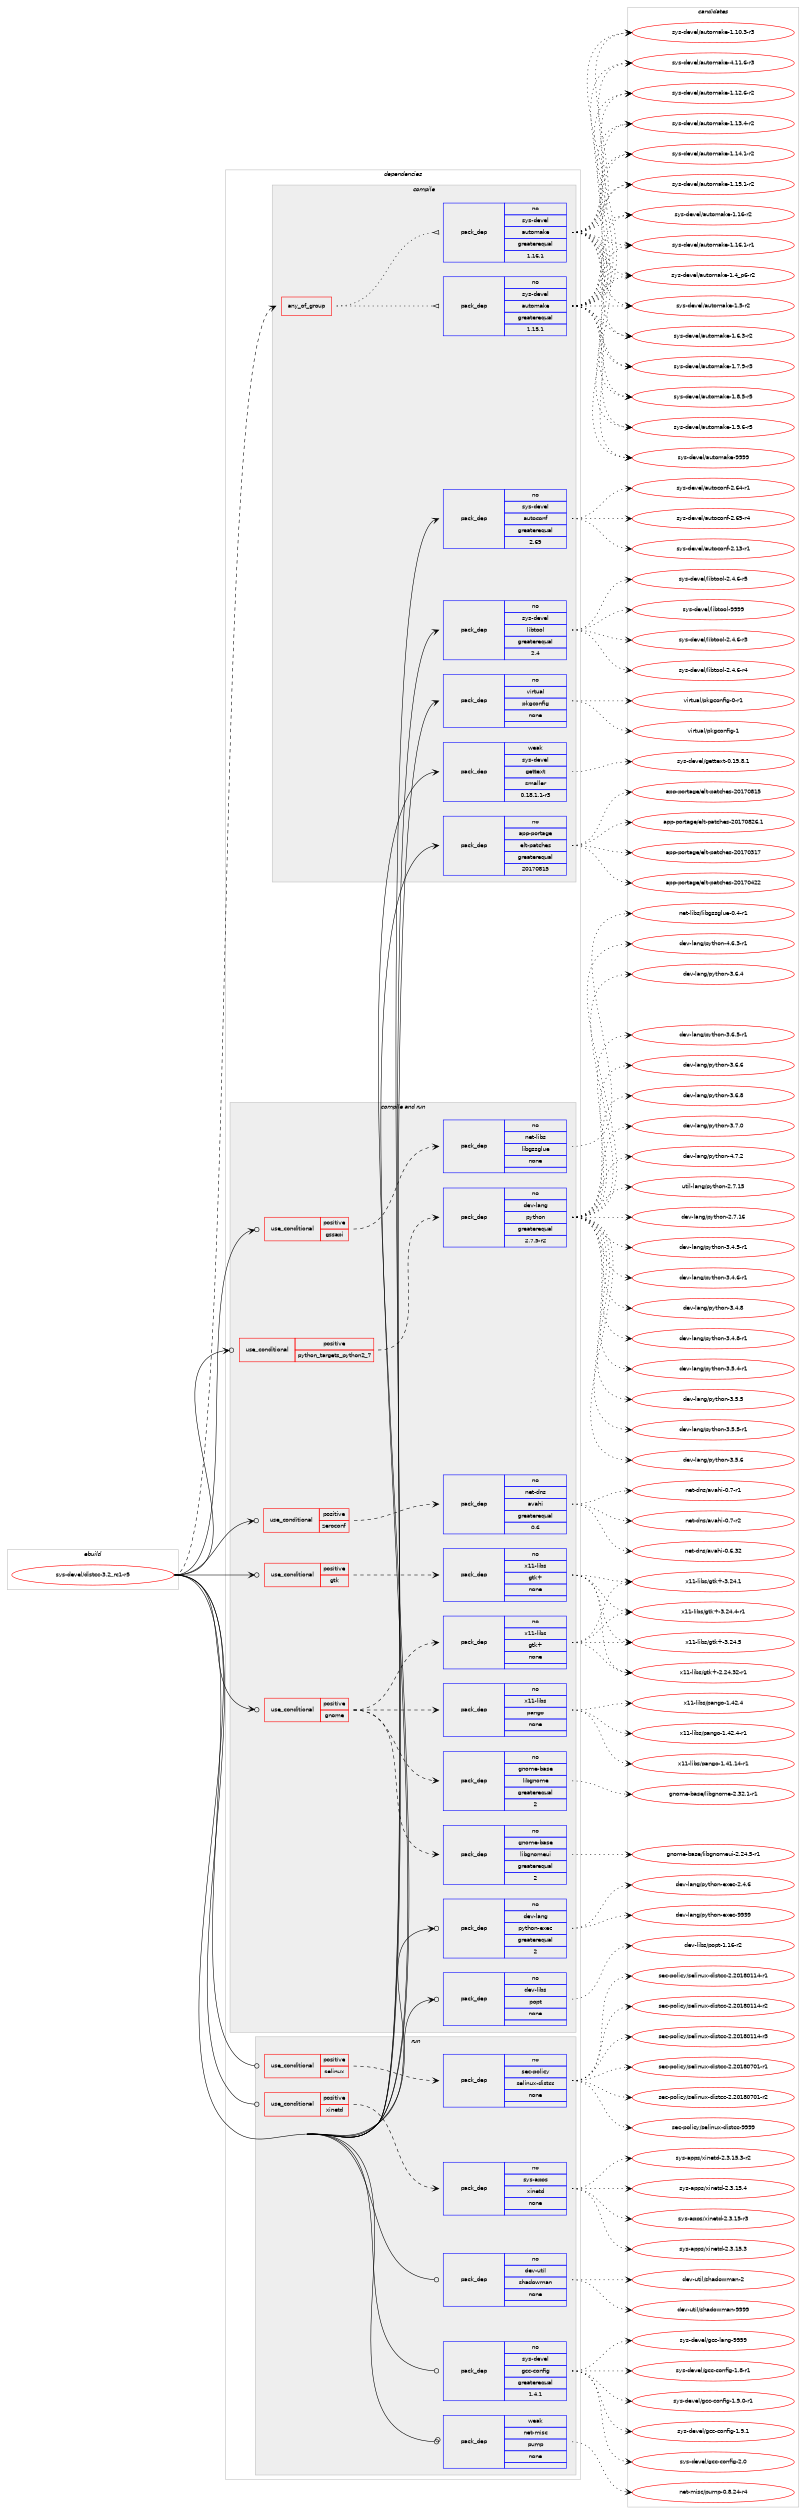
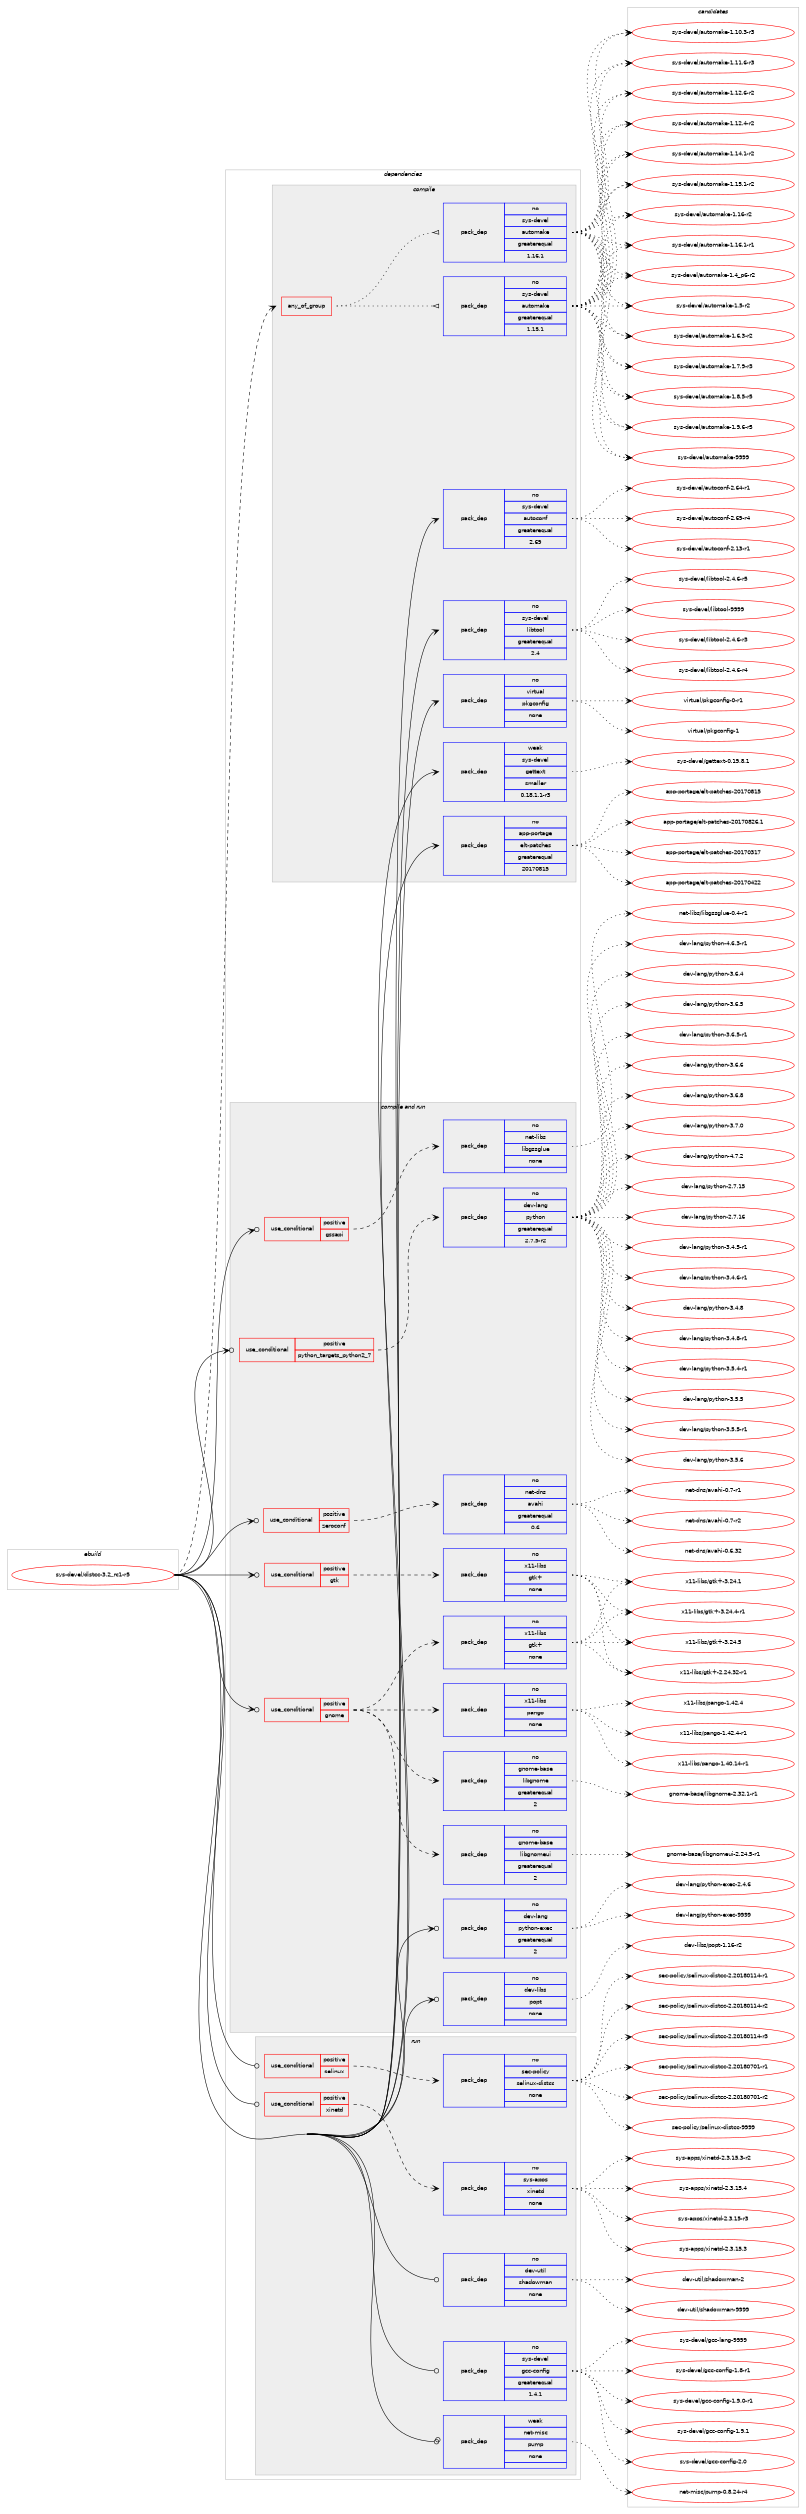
node "sys-devel/automake-4.11.6-r3": label "sys-devel/automake-4.11.6-r3" -> "sys-devel/automake-1.11.6-r3"
node "sys-devel/automake-1.13.4-r2": label "sys-devel/automake-1.13.4-r2" -> "sys-devel/automake-1.12.4-r2"
node "dev-lang/python-3.6.5": added
node "util-lang/python-2.7.15": label "util-lang/python-2.7.15" -> "dev-lang/python-2.7.15"
node "x11-libs/pango-1.41.14-r1": label "x11-libs/pango-1.41.14-r1" -> "x11-libs/pango-1.40.14-r1"
